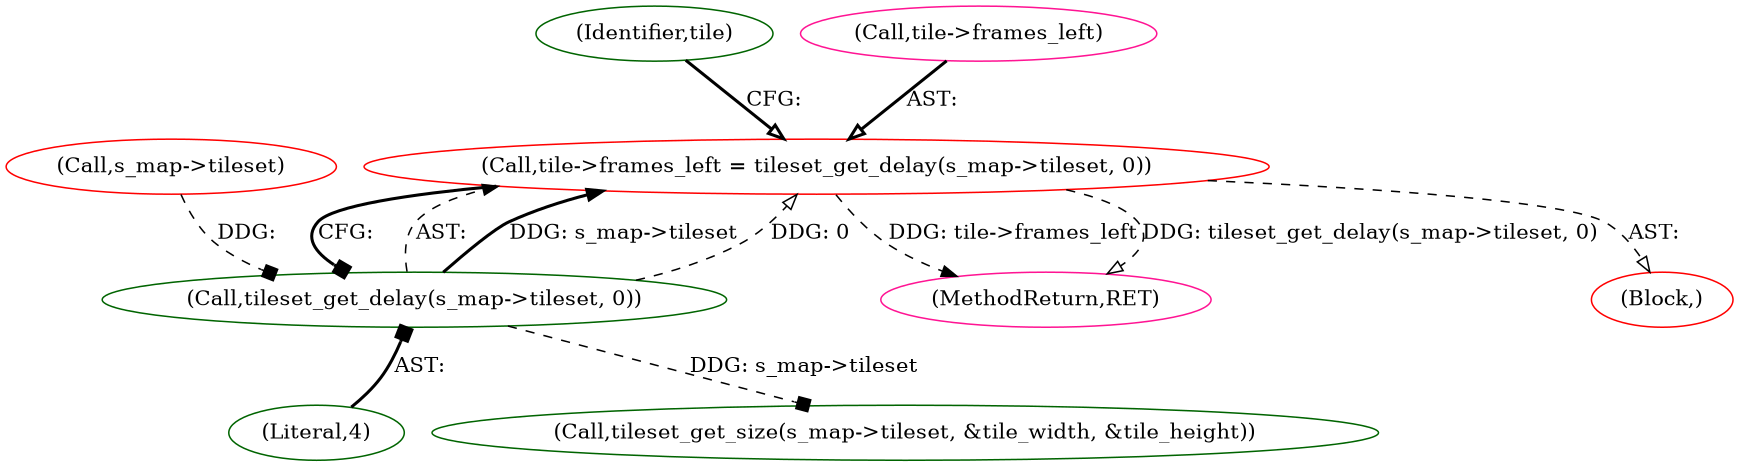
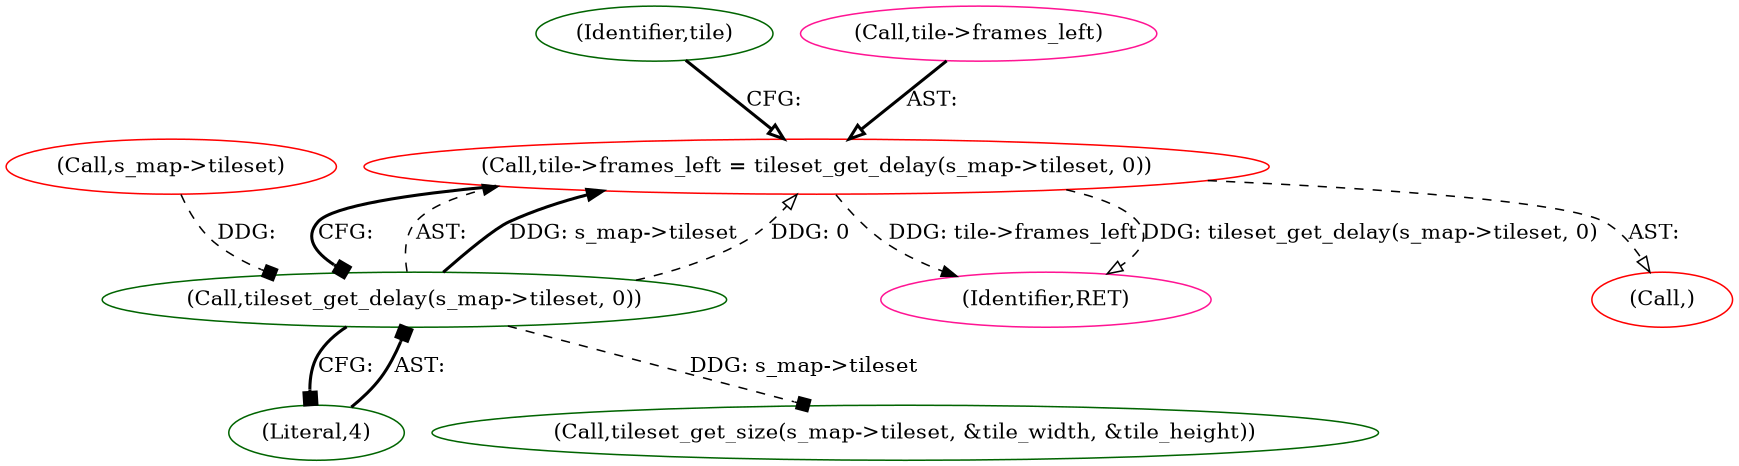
node "(MethodReturn,RET)": label "(MethodReturn,RET)" -> "(Identifier,RET)"
node "(Block,)": label "(Block,)" -> "(Call,)"
edge "(Call,tileset_get_delay(s_map->tileset, 0))" -> "(Literal,4)": added, label "CFG:"
